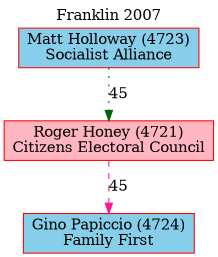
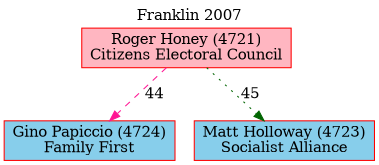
edge "Matt Holloway (4723) Socialist Alliance" -> "Roger Honey (4721) Citizens Electoral Council": reversed
edge "Roger Honey (4721) Citizens Electoral Council" -> "Gino Papiccio (4724) Family First": label "45" -> "44"
